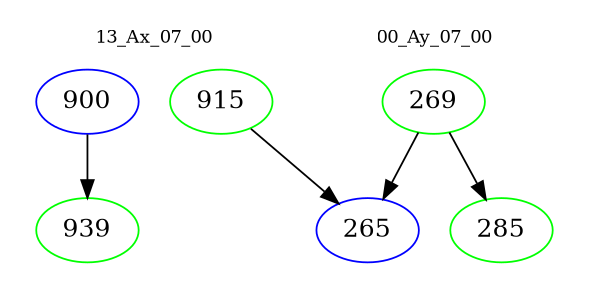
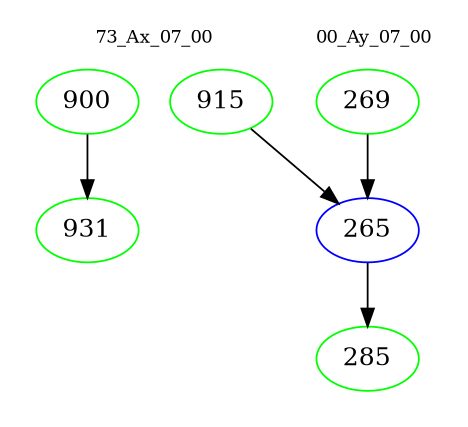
cluster "13_Ax_07_00": label "13_Ax_07_00" -> "73_Ax_07_00"
node "900": color blue -> green
edge "269" -> "285": now "265" -> "285"
node "939": label "939" -> "931"
